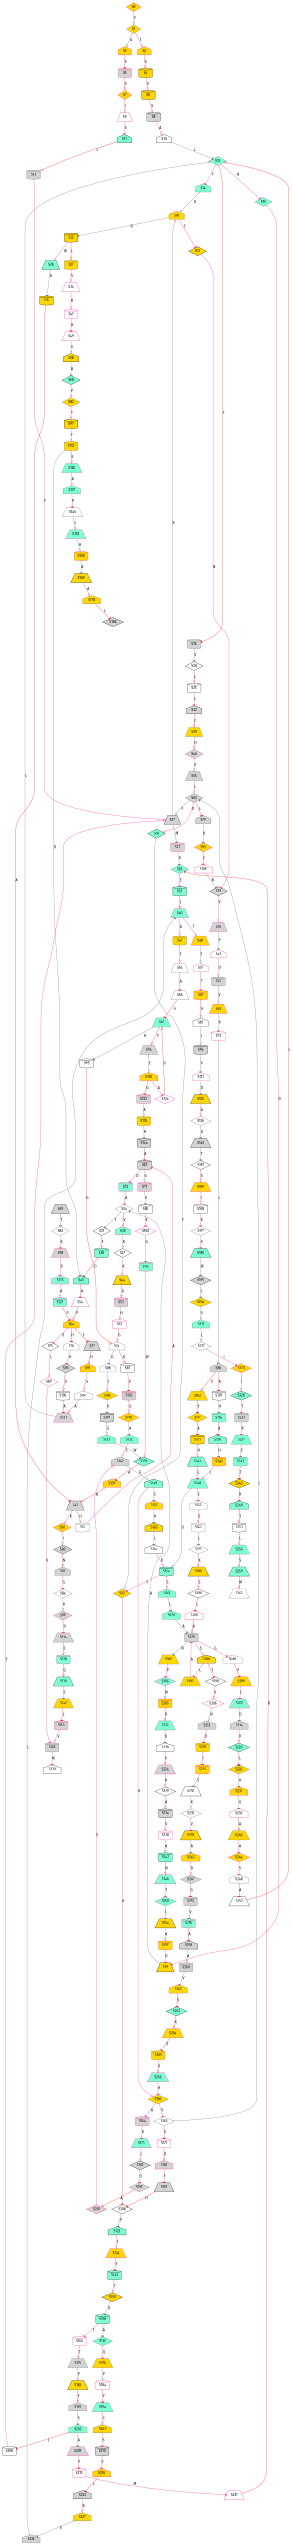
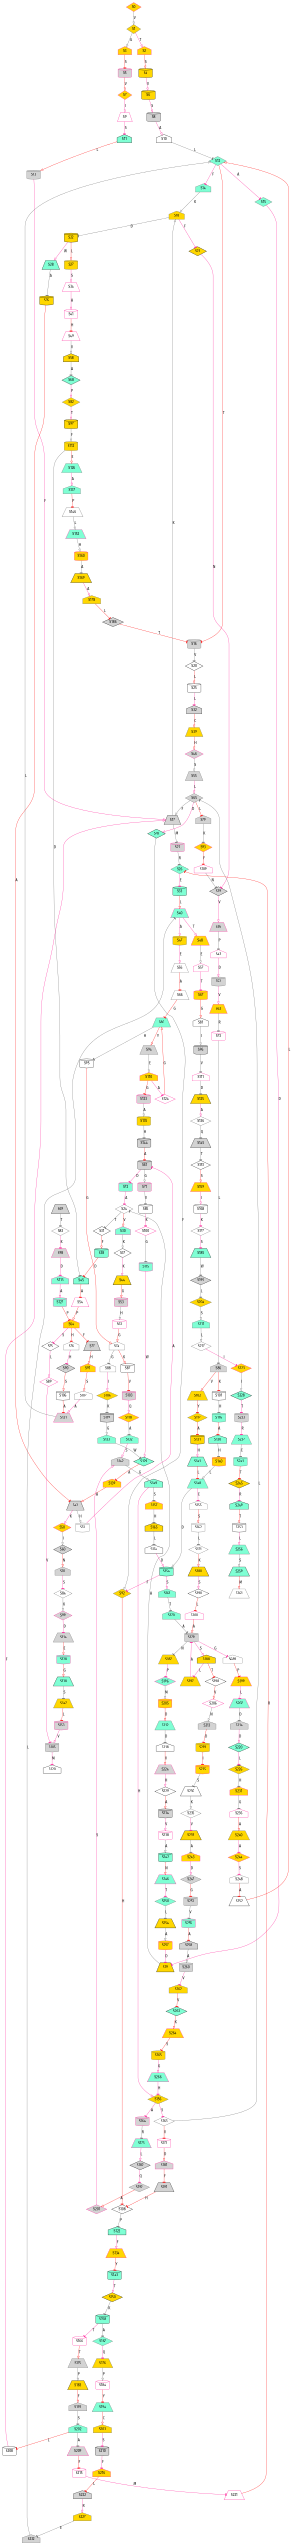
edge "S186" -> "S16": added, label "T"
edge "S161" -> "S170": label "L" -> "T"
